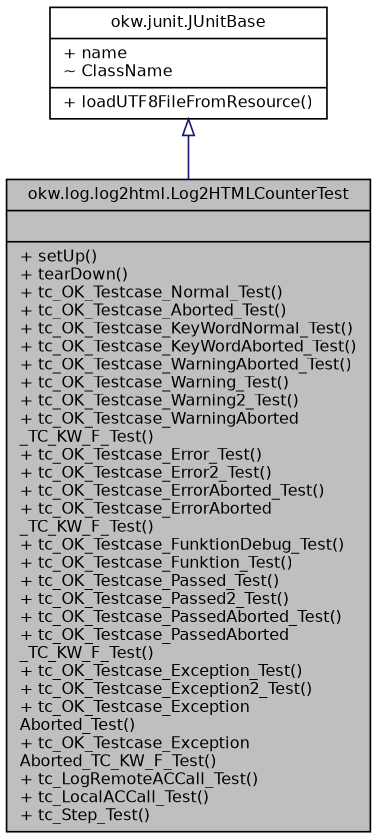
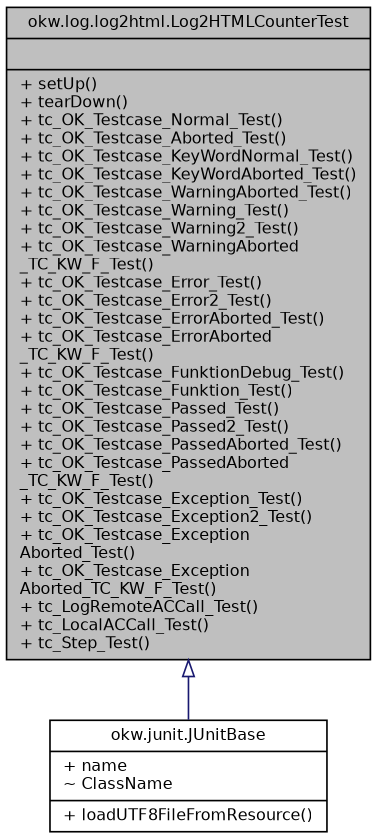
edge "okw.log.log2html.Log2HTMLCounterTest" -> "okw.junit.JUnitBase": reversed
